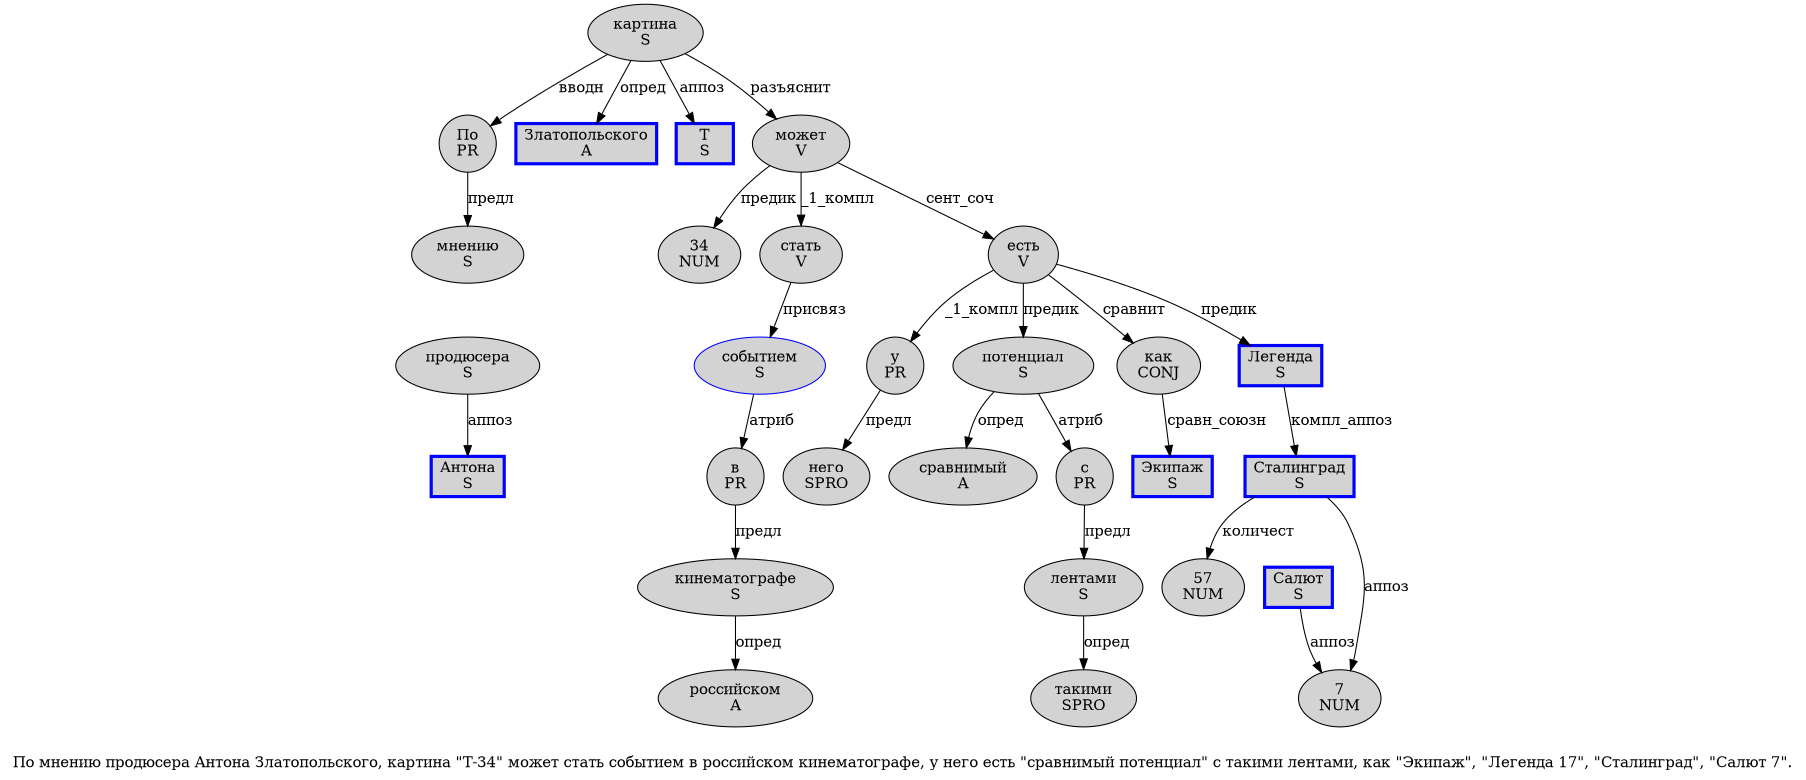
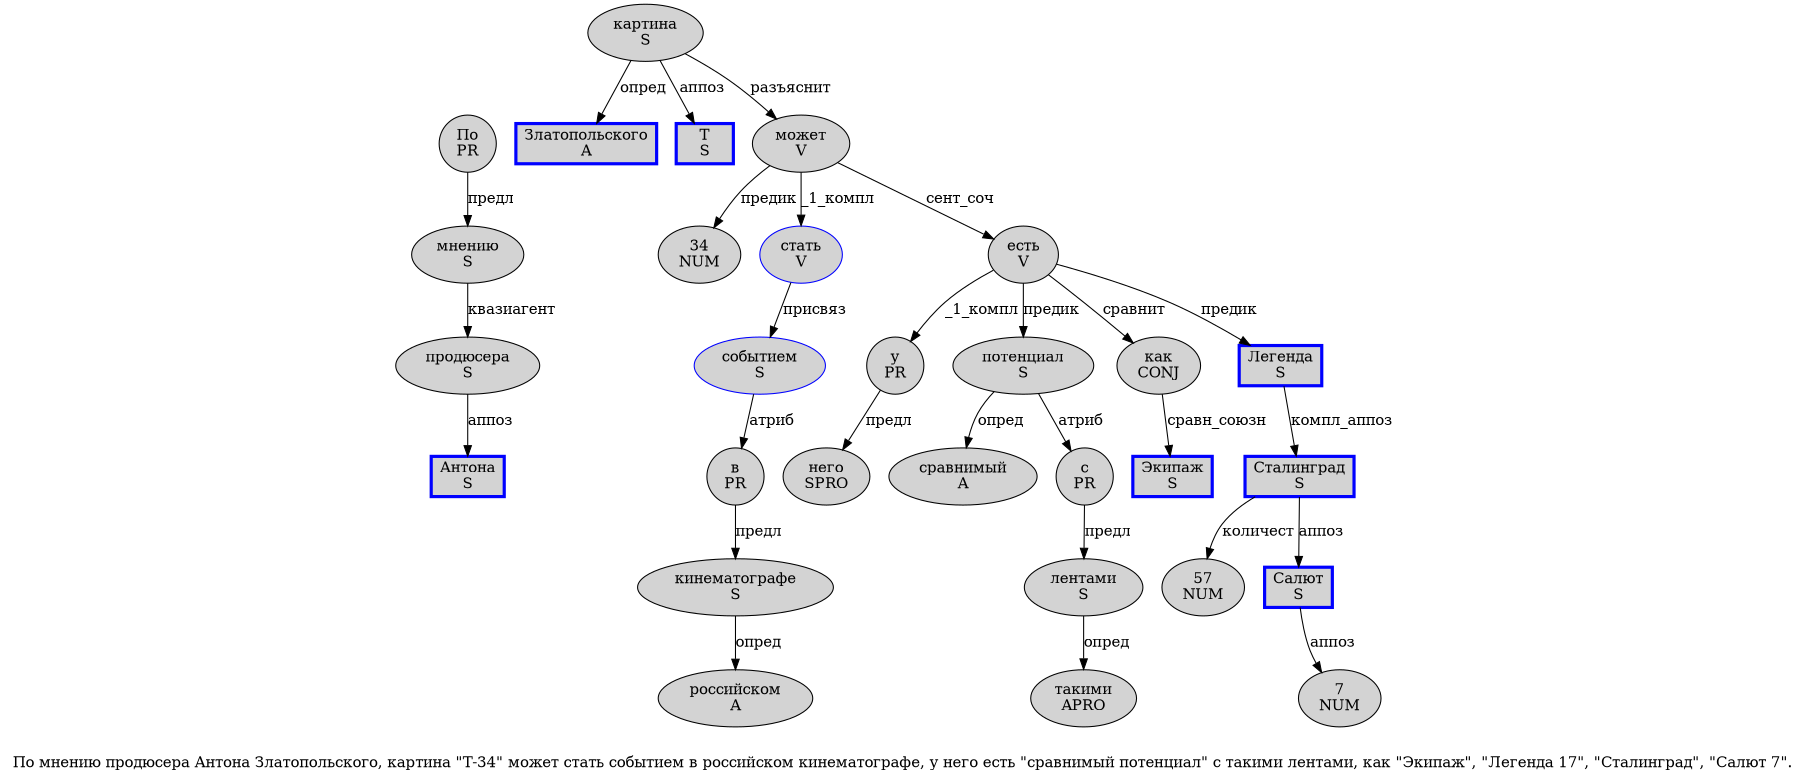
edge "картина S" -> "По PR": removed, label "вводн"
node "стать V": color black -> blue
edge "мнению S" -> "продюсера S": added, label "квазиагент"
edge "Сталинград S" -> "7 NUM": now "Сталинград S" -> "Салют S"
node "такими SPRO": label "такими SPRO" -> "такими APRO"
